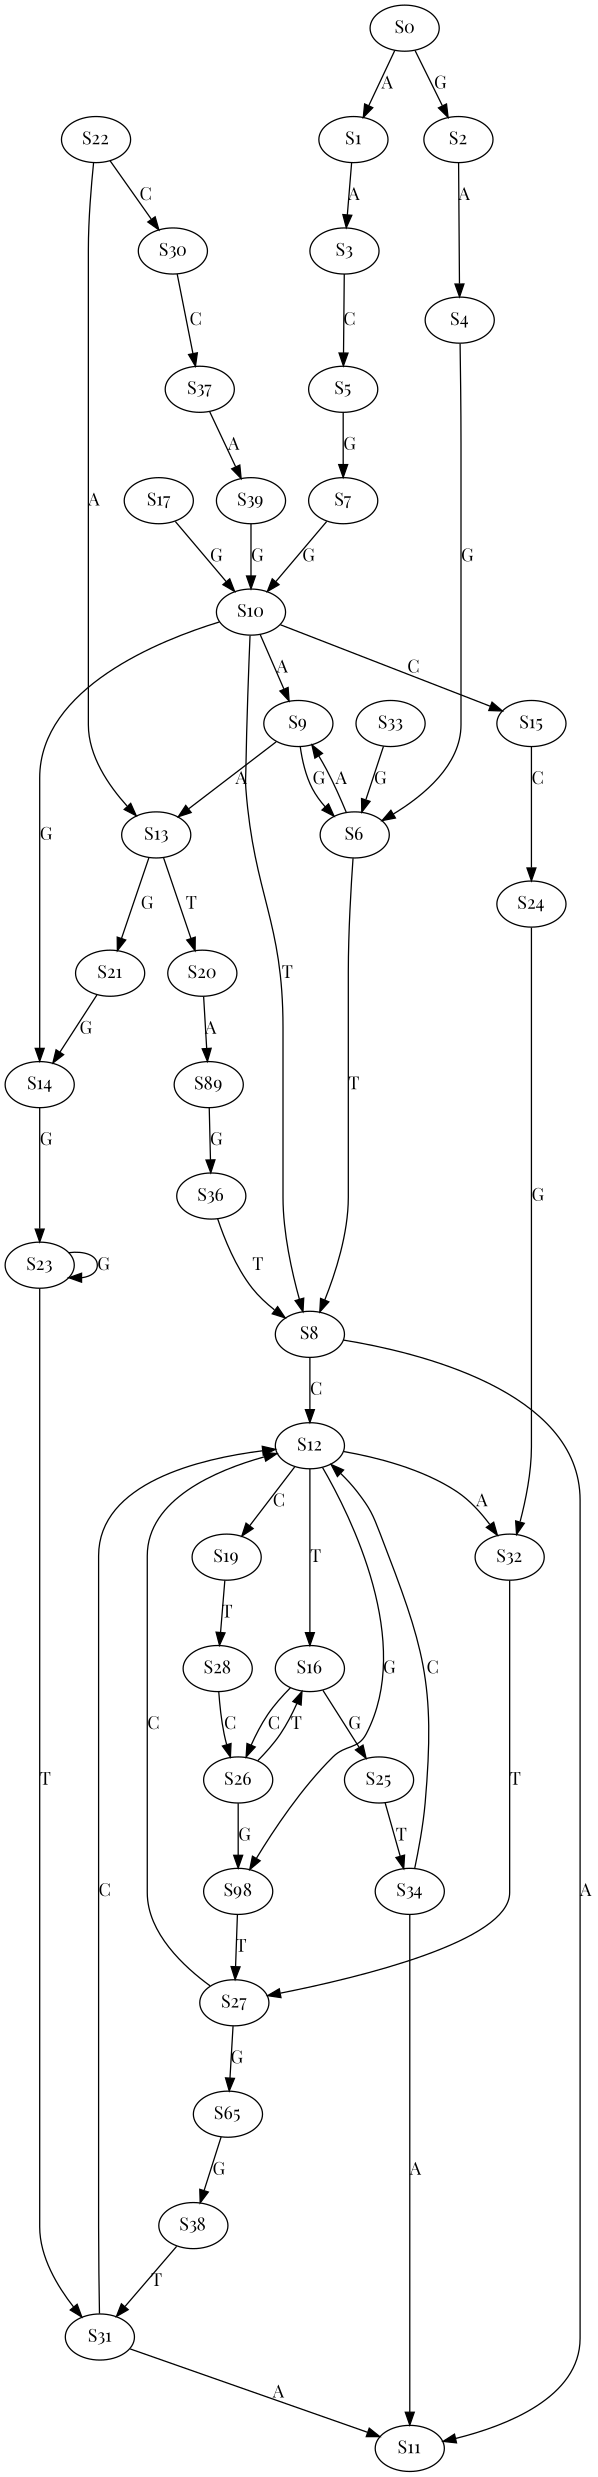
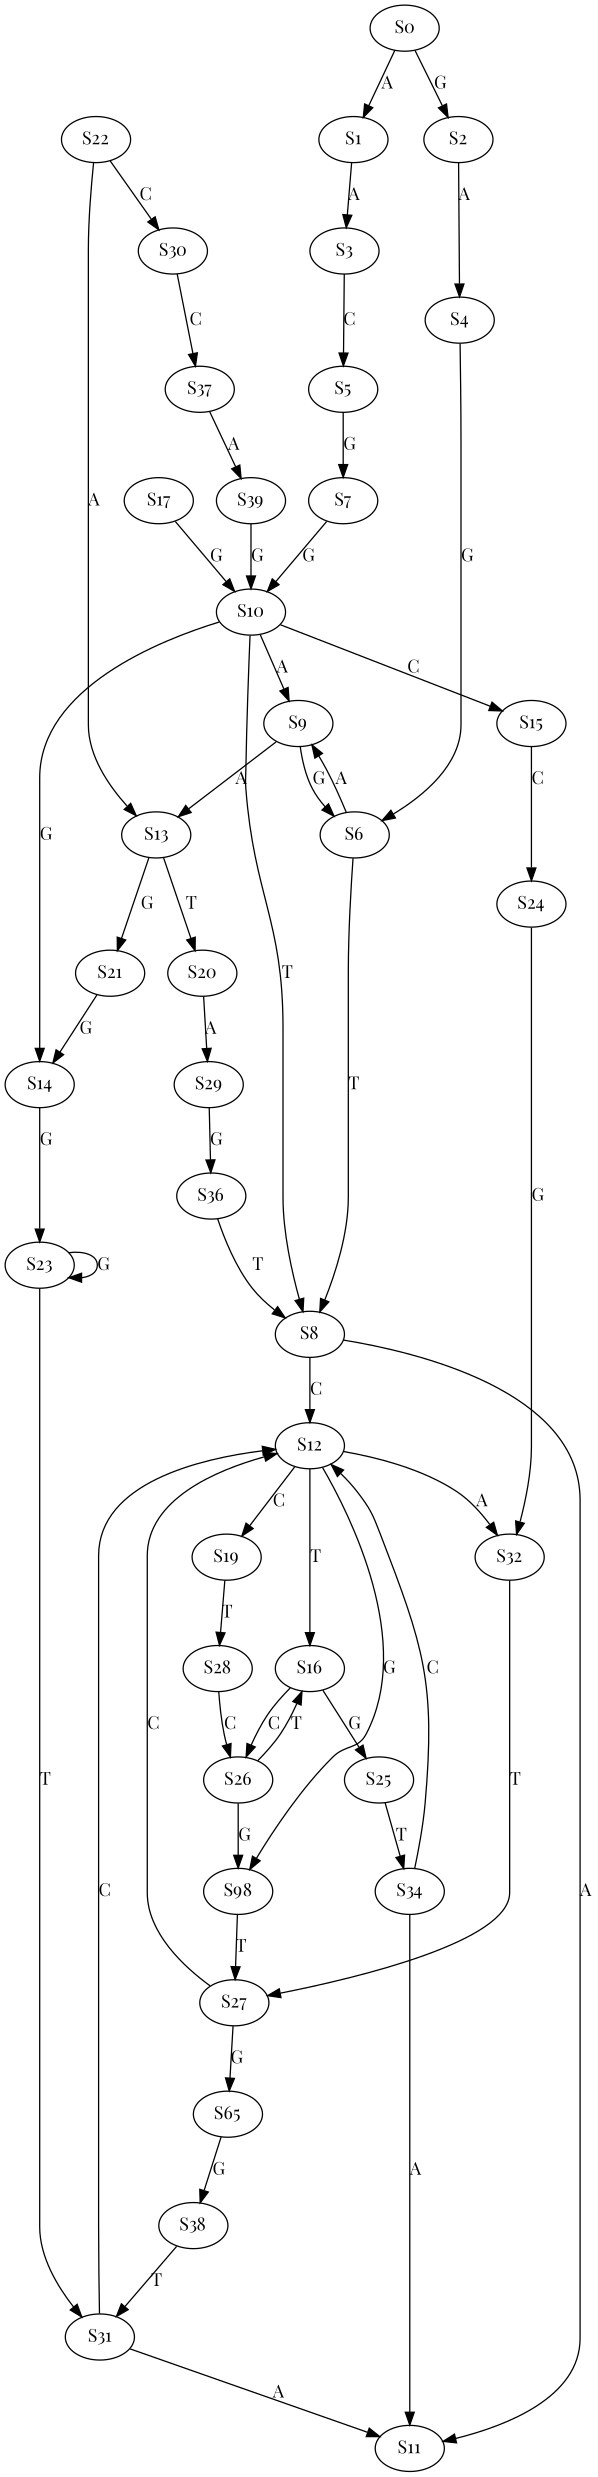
node "S33": removed
node "S89": label "S89" -> "S29"
